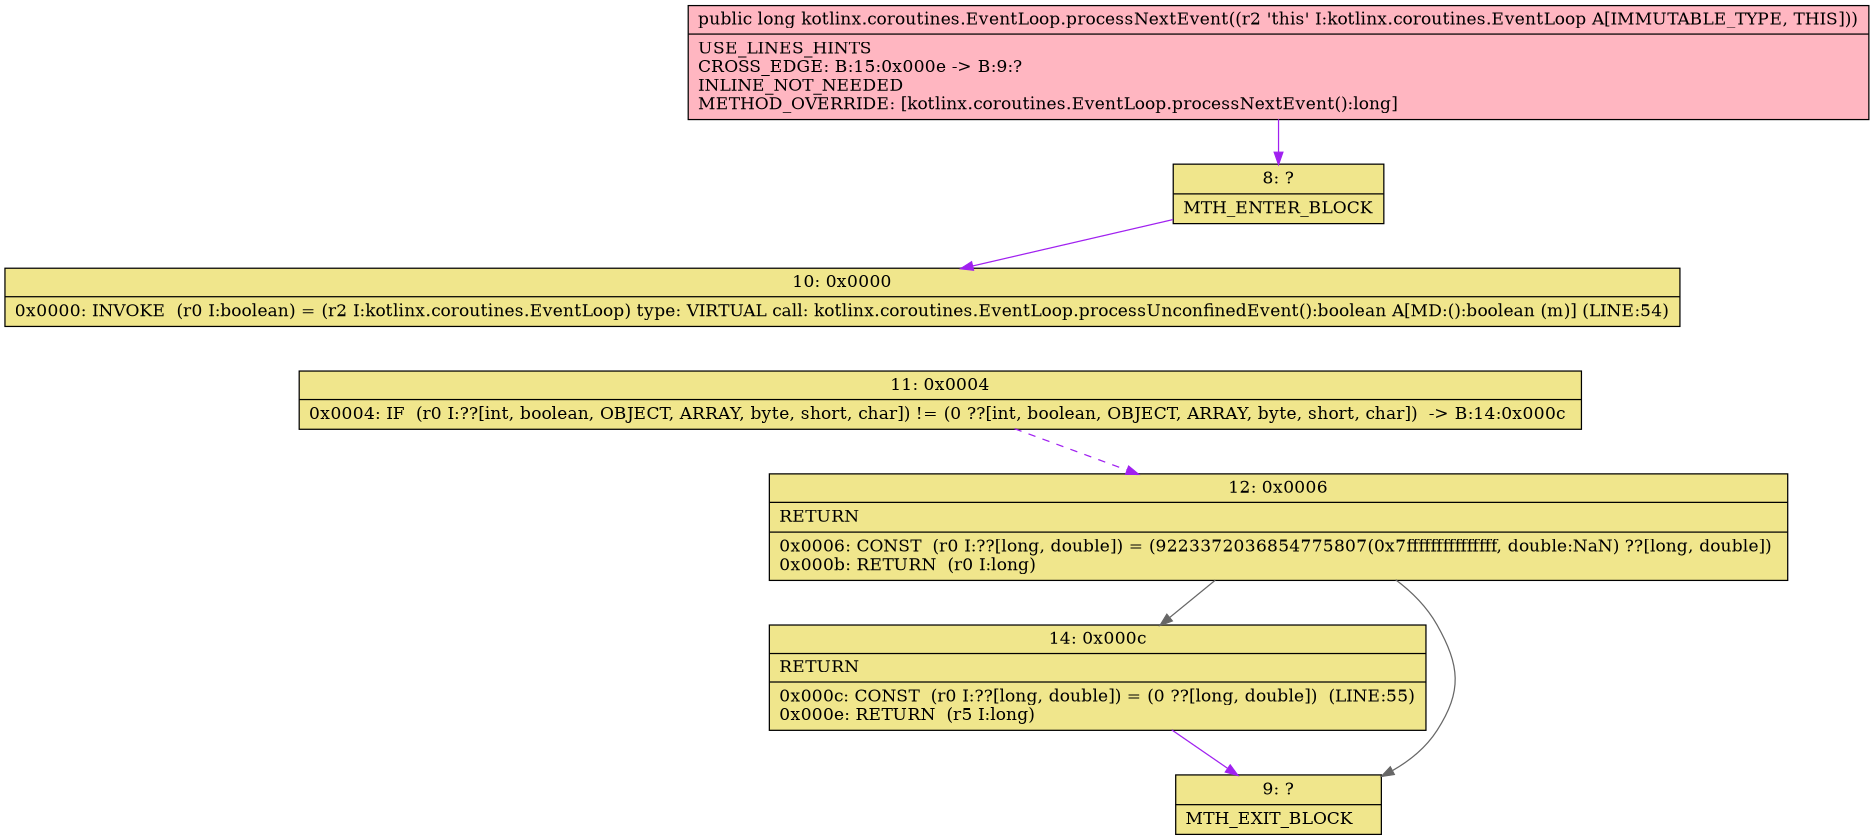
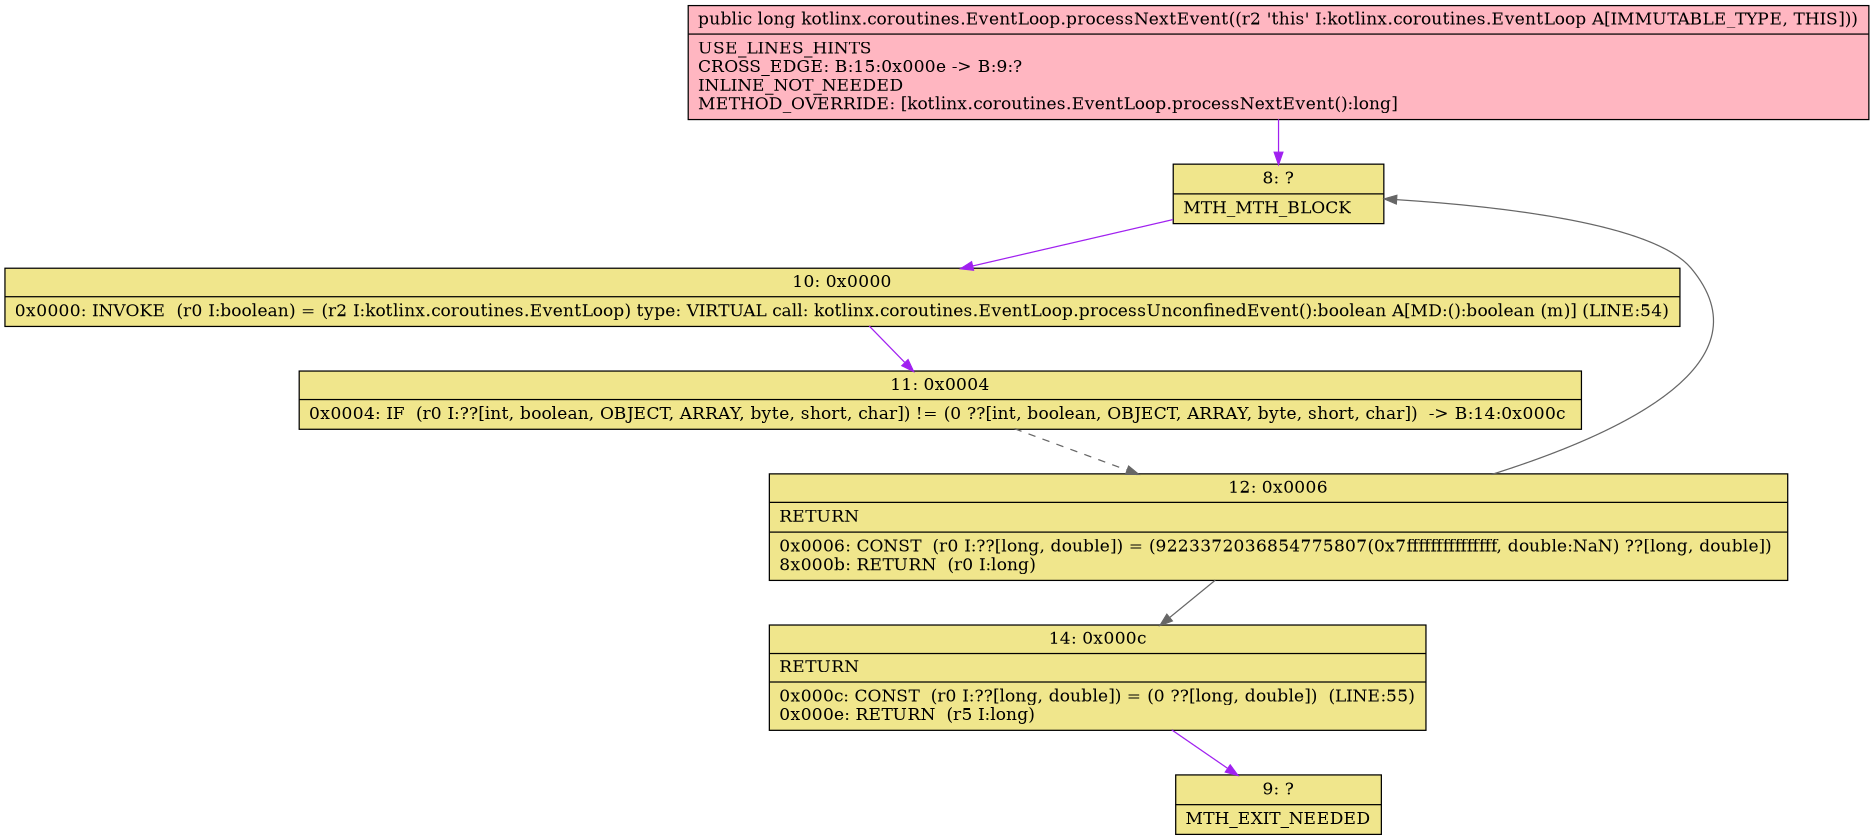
node "8: ?": text "MTH_ENTER_BLOCK" -> "MTH_MTH_BLOCK"
edge "10: 0x0000" -> "11: 0x0004": added
edge "11: 0x0004" -> "12: 0x0006": color purple -> gray40
node "12: 0x0006": text "0x000b: RETURN  (r0 I:long)" -> "8x000b: RETURN  (r0 I:long)"
edge "12: 0x0006" -> "9: ?": now "12: 0x0006" -> "8: ?"
node "9: ?": text "MTH_EXIT_BLOCK" -> "MTH_EXIT_NEEDED"
